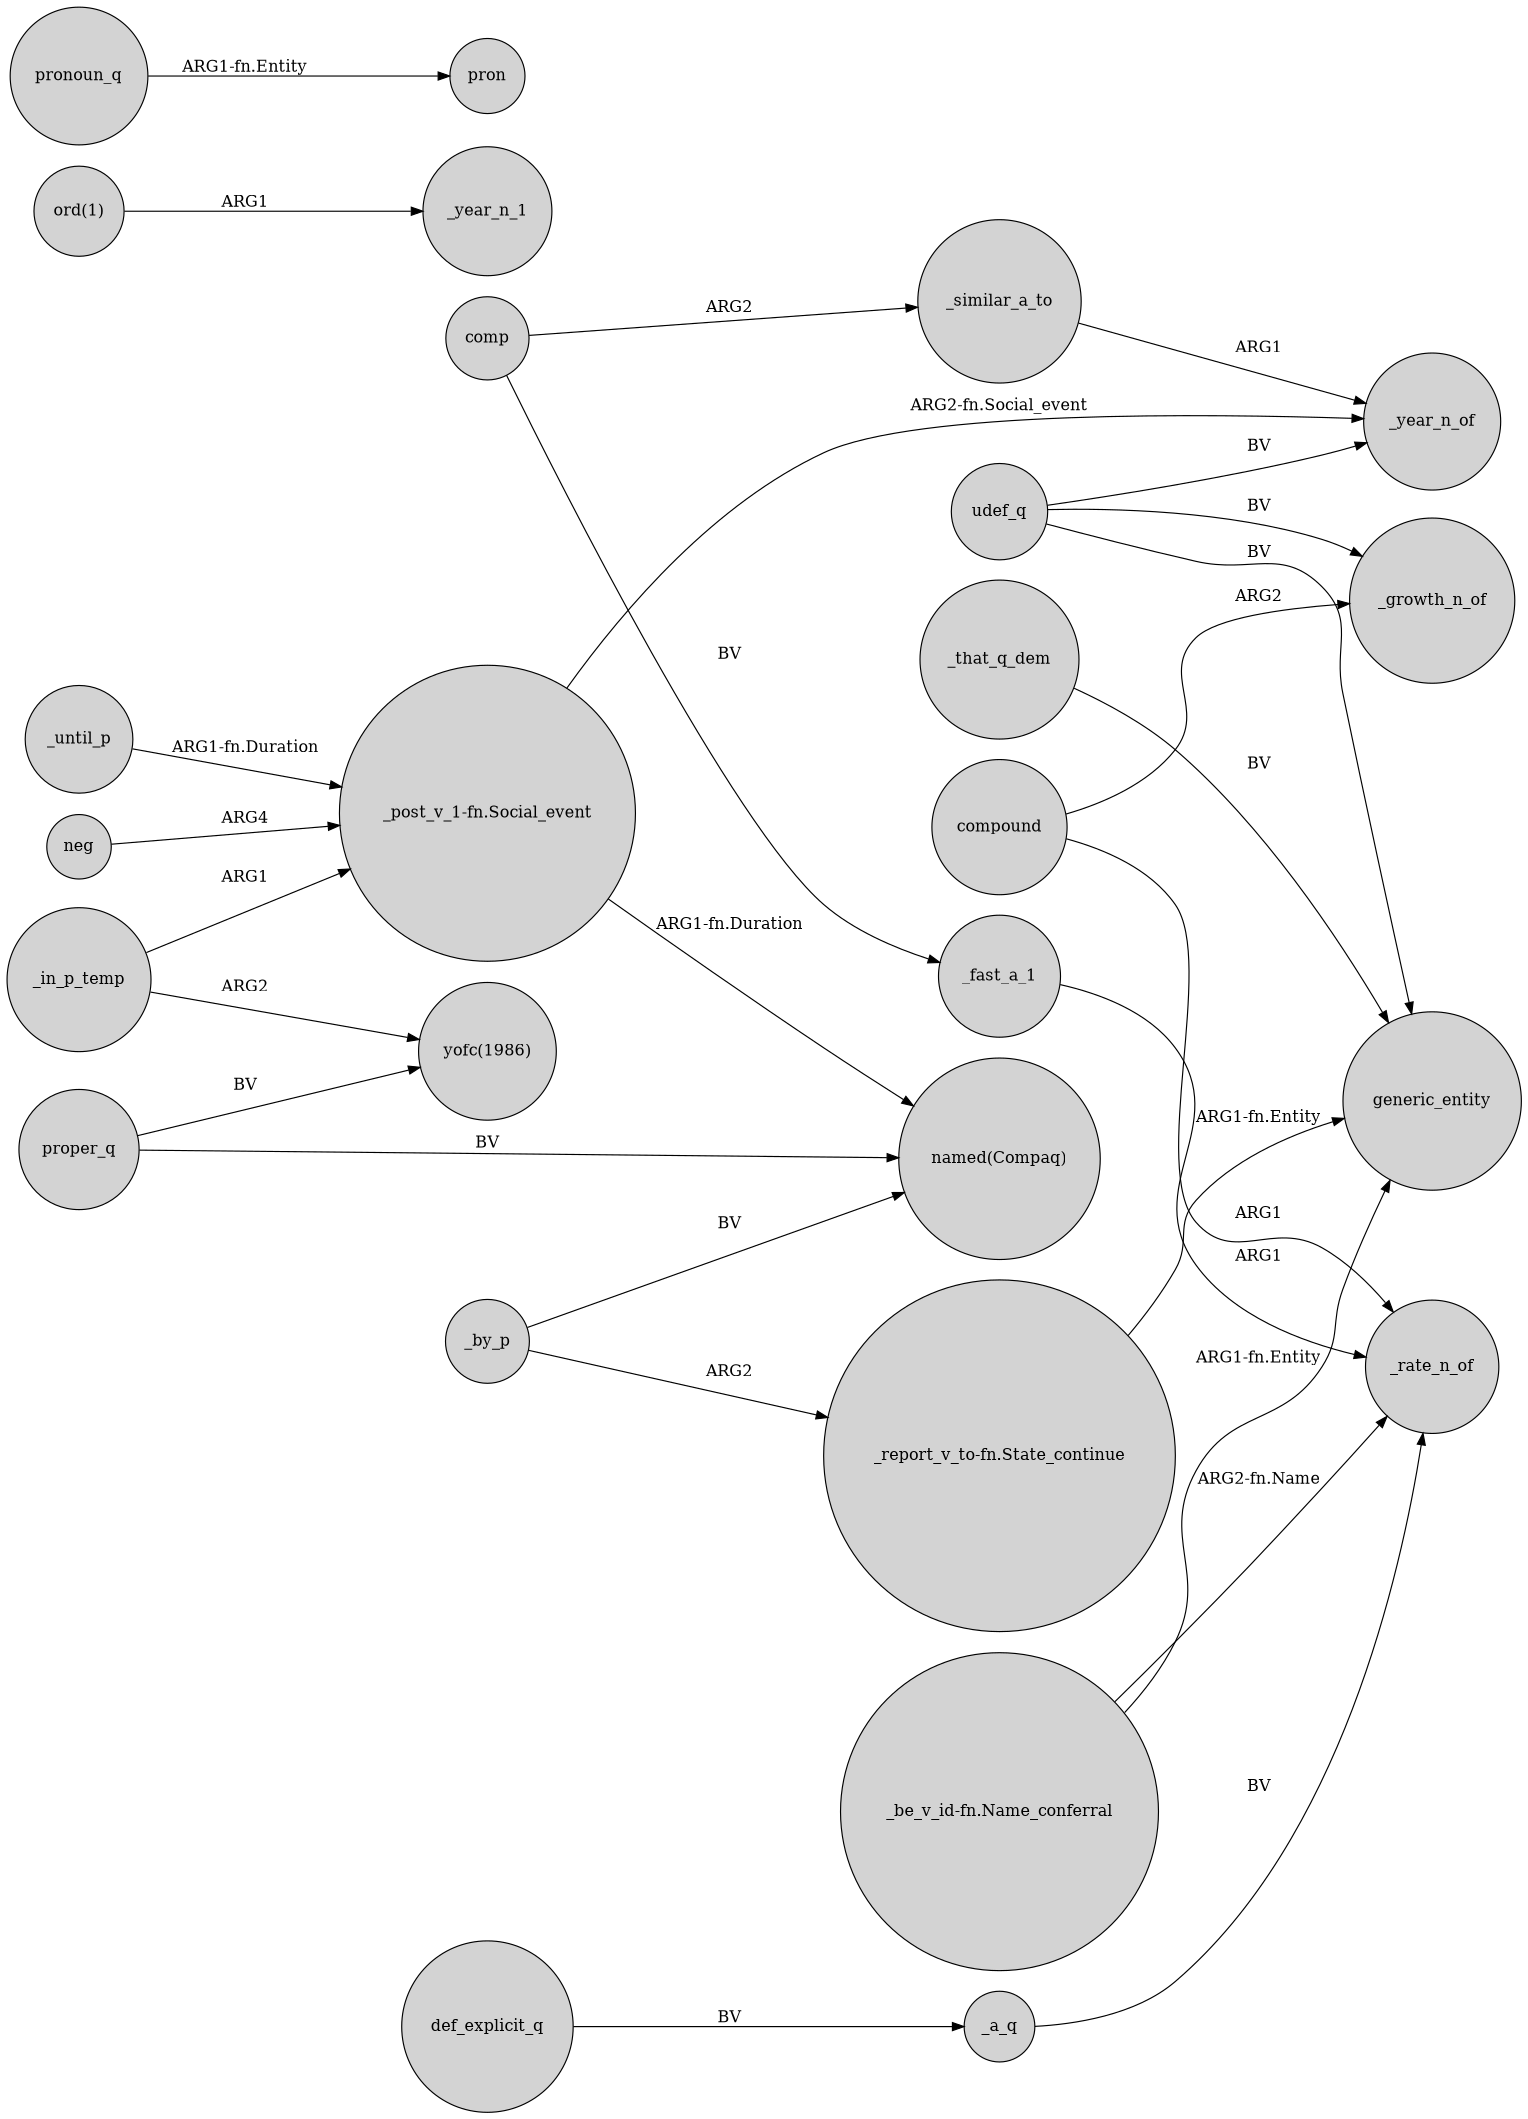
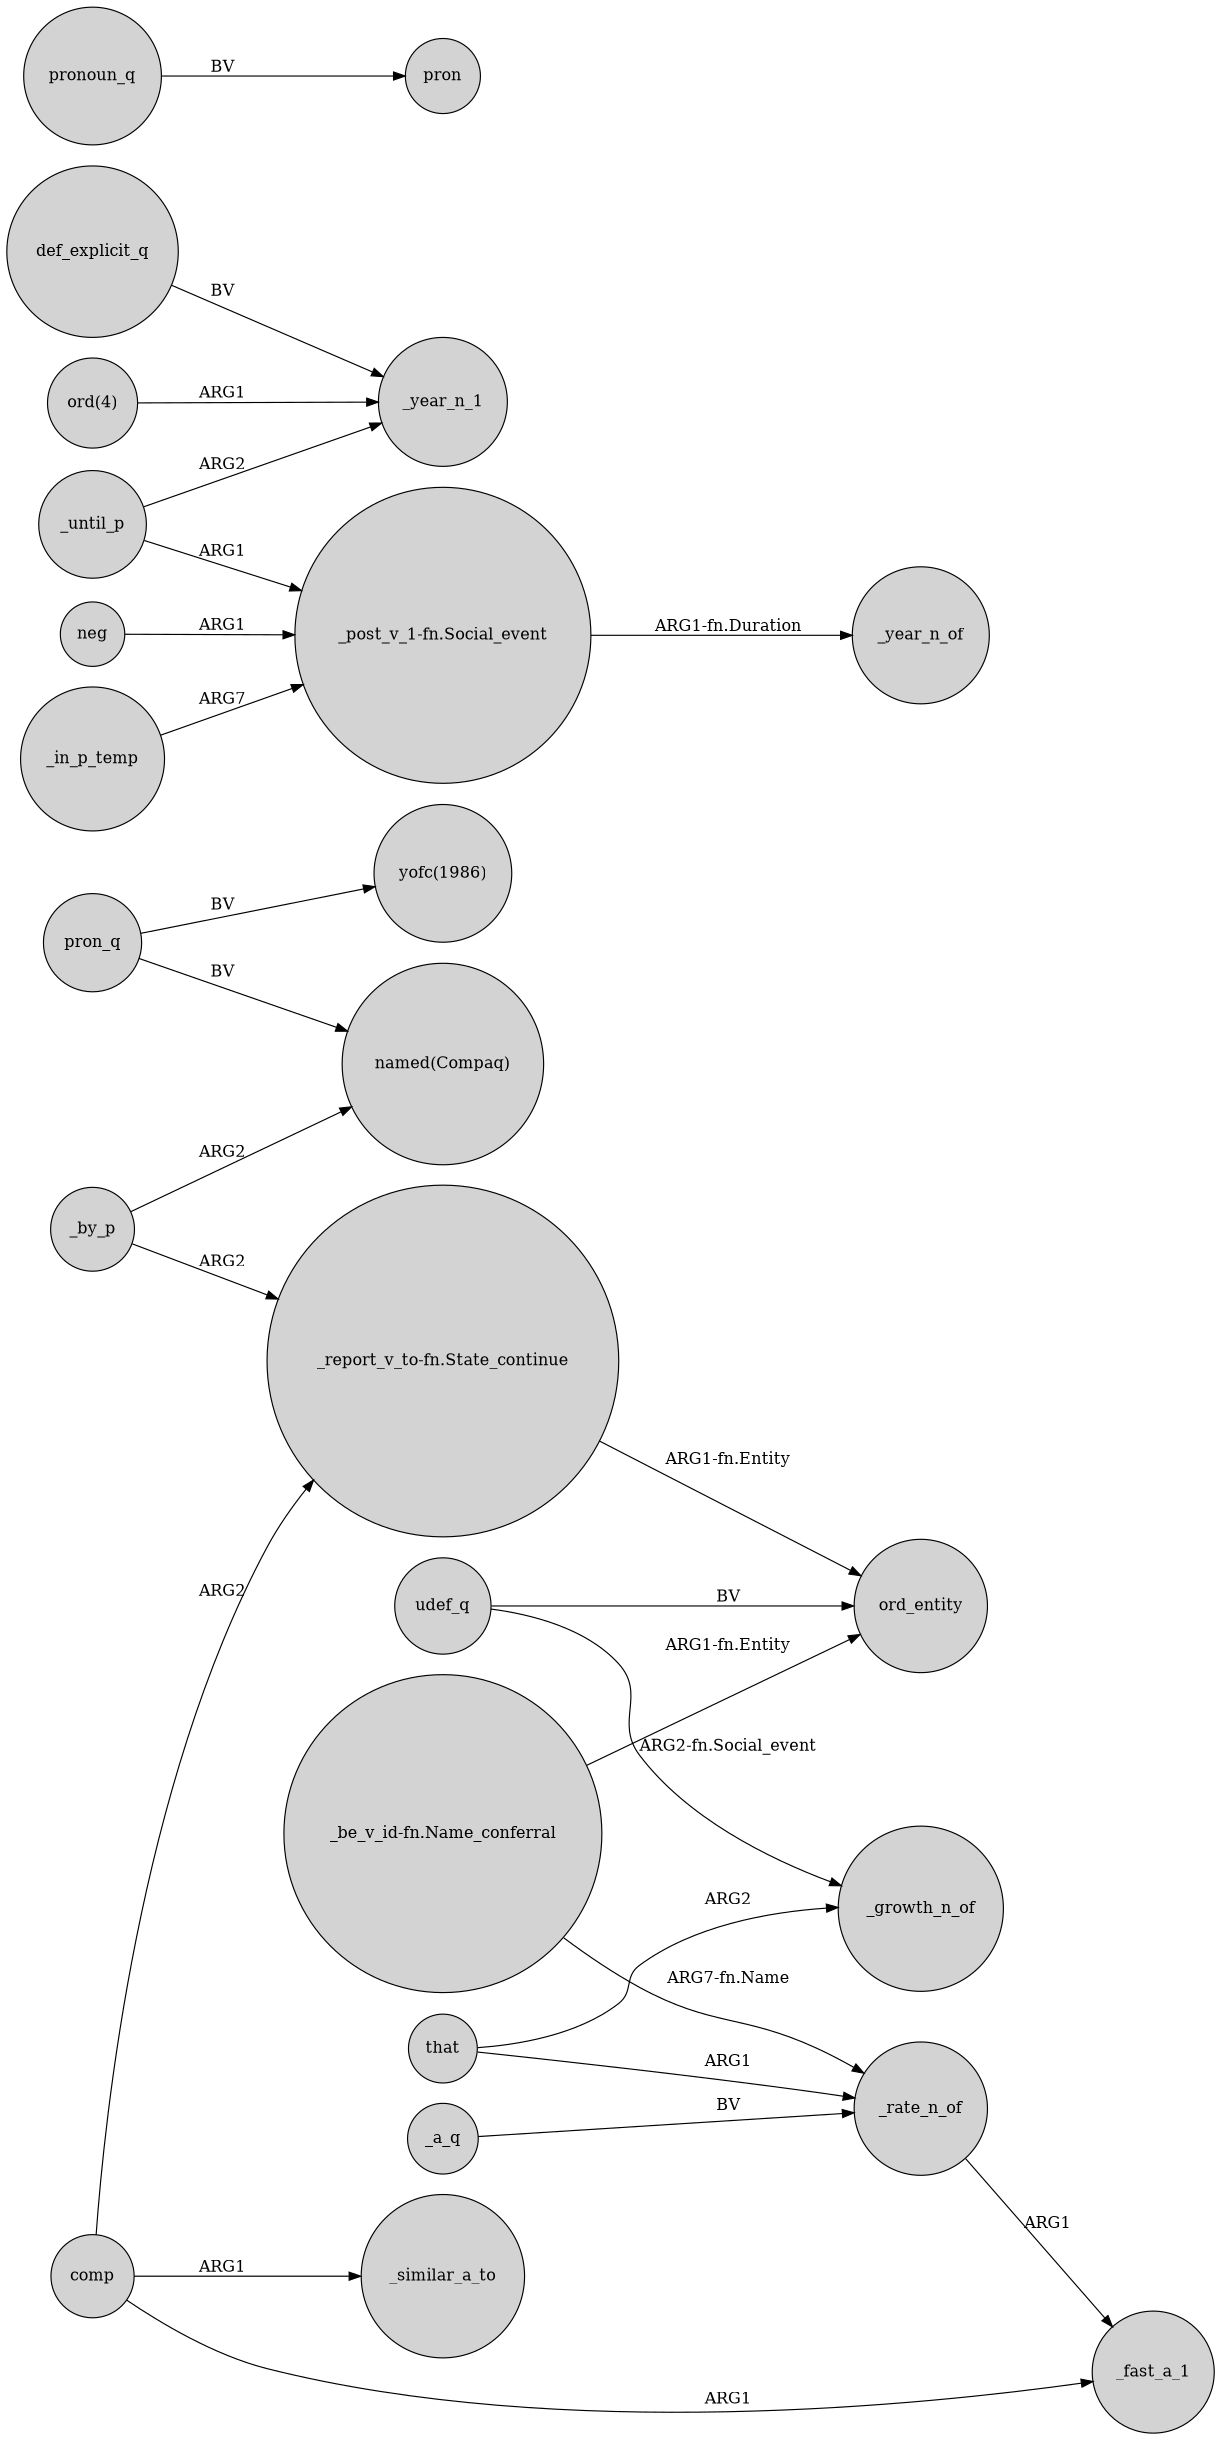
edge "pronoun_q" -> "pron": label "ARG1-fn.Entity" -> "BV"
node "ord(1)": label "ord(1)" -> "ord(4)"
edge "comp" -> "_similar_a_to": label "ARG2" -> "ARG1"
edge "_similar_a_to" -> "_year_n_of": removed, label "ARG1"
edge "_post_v_1-fn.Social_event" -> "_year_n_of": label "ARG2-fn.Social_event" -> "ARG1-fn.Duration"
edge "_until_p" -> "_year_n_1": added, label "ARG2"
edge "udef_q" -> "_year_n_of": removed, label "BV"
edge "udef_q" -> "_growth_n_of": label "BV" -> "ARG2-fn.Social_event"
edge "comp" -> "_fast_a_1": label "BV" -> "ARG1"
node "_that_q_dem": removed
edge "_until_p" -> "_post_v_1-fn.Social_event": label "ARG1-fn.Duration" -> "ARG1"
edge "neg" -> "_post_v_1-fn.Social_event": label "ARG4" -> "ARG1"
node "compound": label "compound" -> "that"
edge "_in_p_temp" -> "_post_v_1-fn.Social_event": label "ARG1" -> "ARG7"
edge "_post_v_1-fn.Social_event" -> "named(Compaq)": removed, label "ARG1-fn.Duration"
edge "_in_p_temp" -> "yofc(1986)": removed, label "ARG2"
node "generic_entity": label "generic_entity" -> "ord_entity"
node "proper_q": label "proper_q" -> "pron_q"
edge "_fast_a_1" -> "_rate_n_of": reversed
edge "_by_p" -> "named(Compaq)": label "BV" -> "ARG2"
edge "_be_v_id-fn.Name_conferral" -> "_rate_n_of": label "ARG2-fn.Name" -> "ARG7-fn.Name"
edge "comp" -> "_report_v_to-fn.State_continue": added, label "ARG2"
edge "def_explicit_q" -> "_a_q": now "def_explicit_q" -> "_year_n_1"
